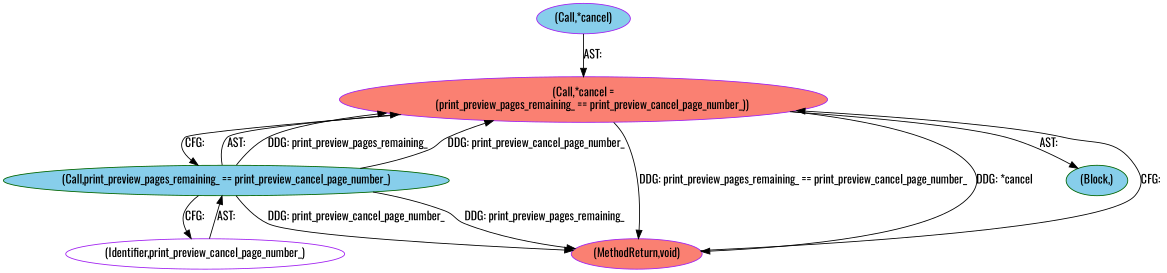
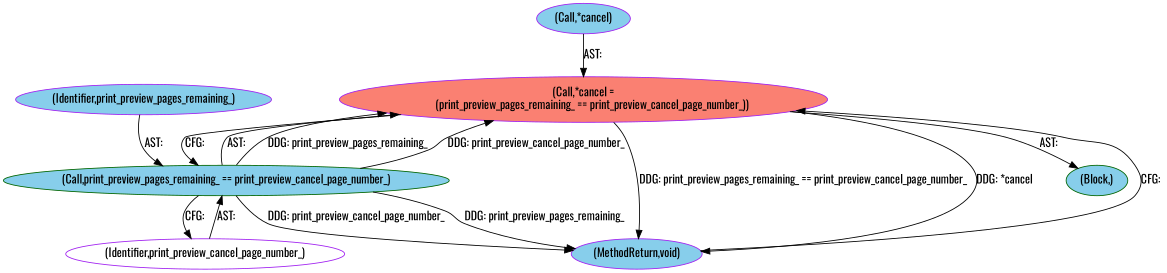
node "(Identifier,print_preview_pages_remaining_)": added
node "(MethodReturn,void)": fillcolor salmon -> skyblue
